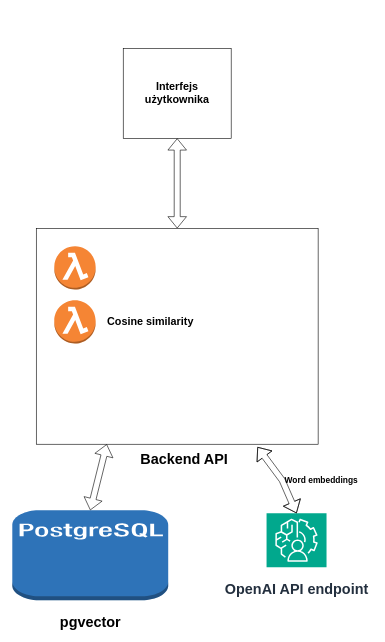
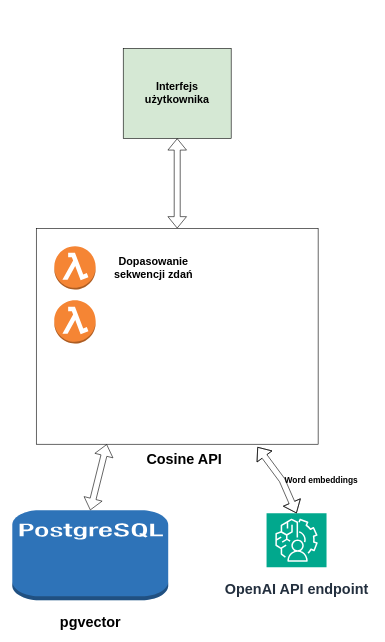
node "Interfejs użytkownika": fillcolor #ffffff -> #d5e8d4
node "Dopasowanie sekwencji zdań": added
node "Cosine similarity": removed
node "Backend API": label "Backend API" -> "Cosine API"
